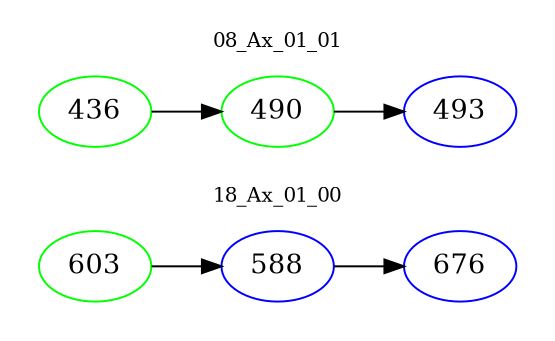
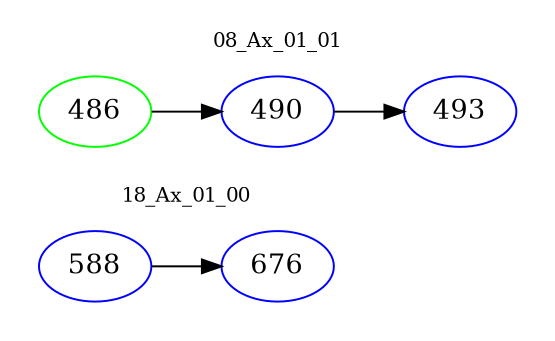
node "436": label "436" -> "486"
node "490": color green -> blue
node "603": removed
